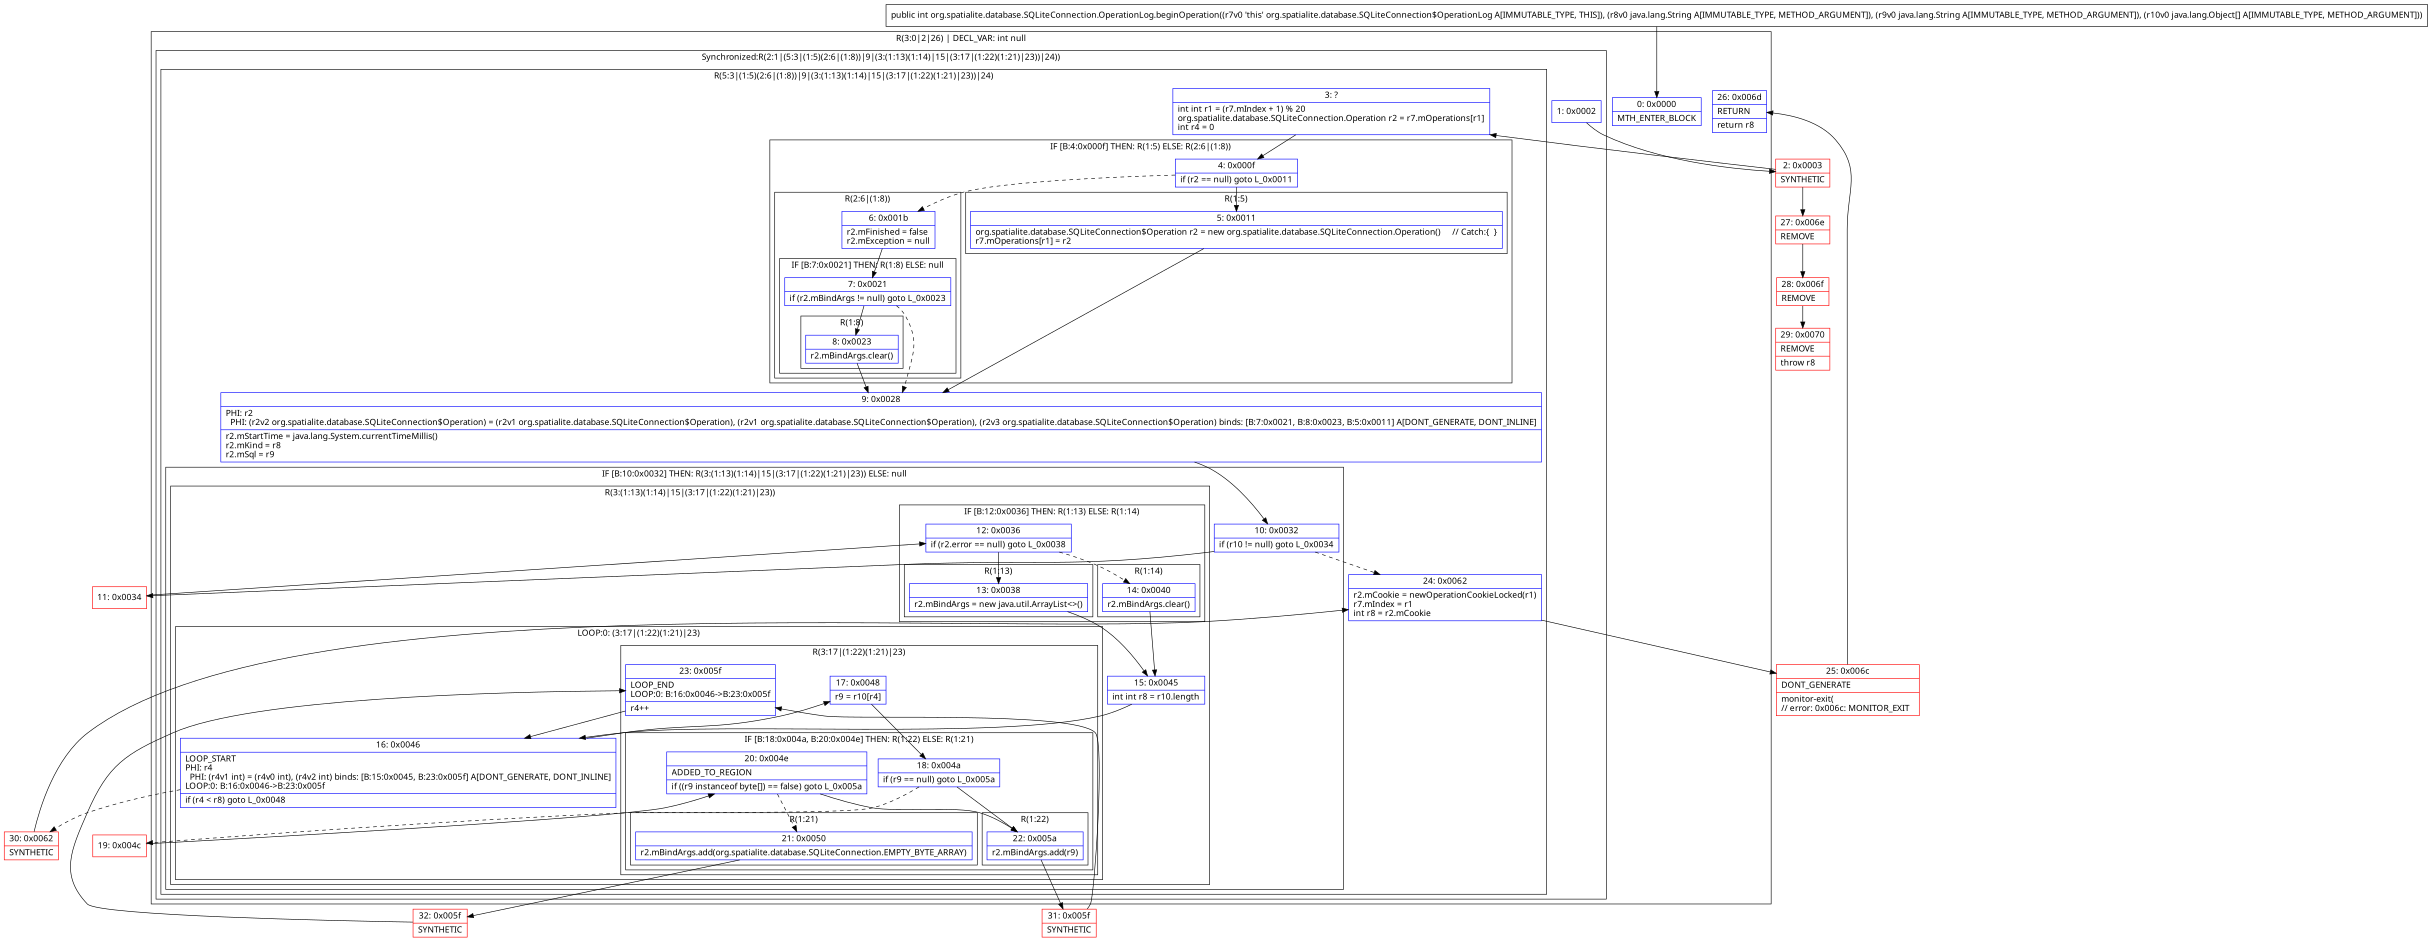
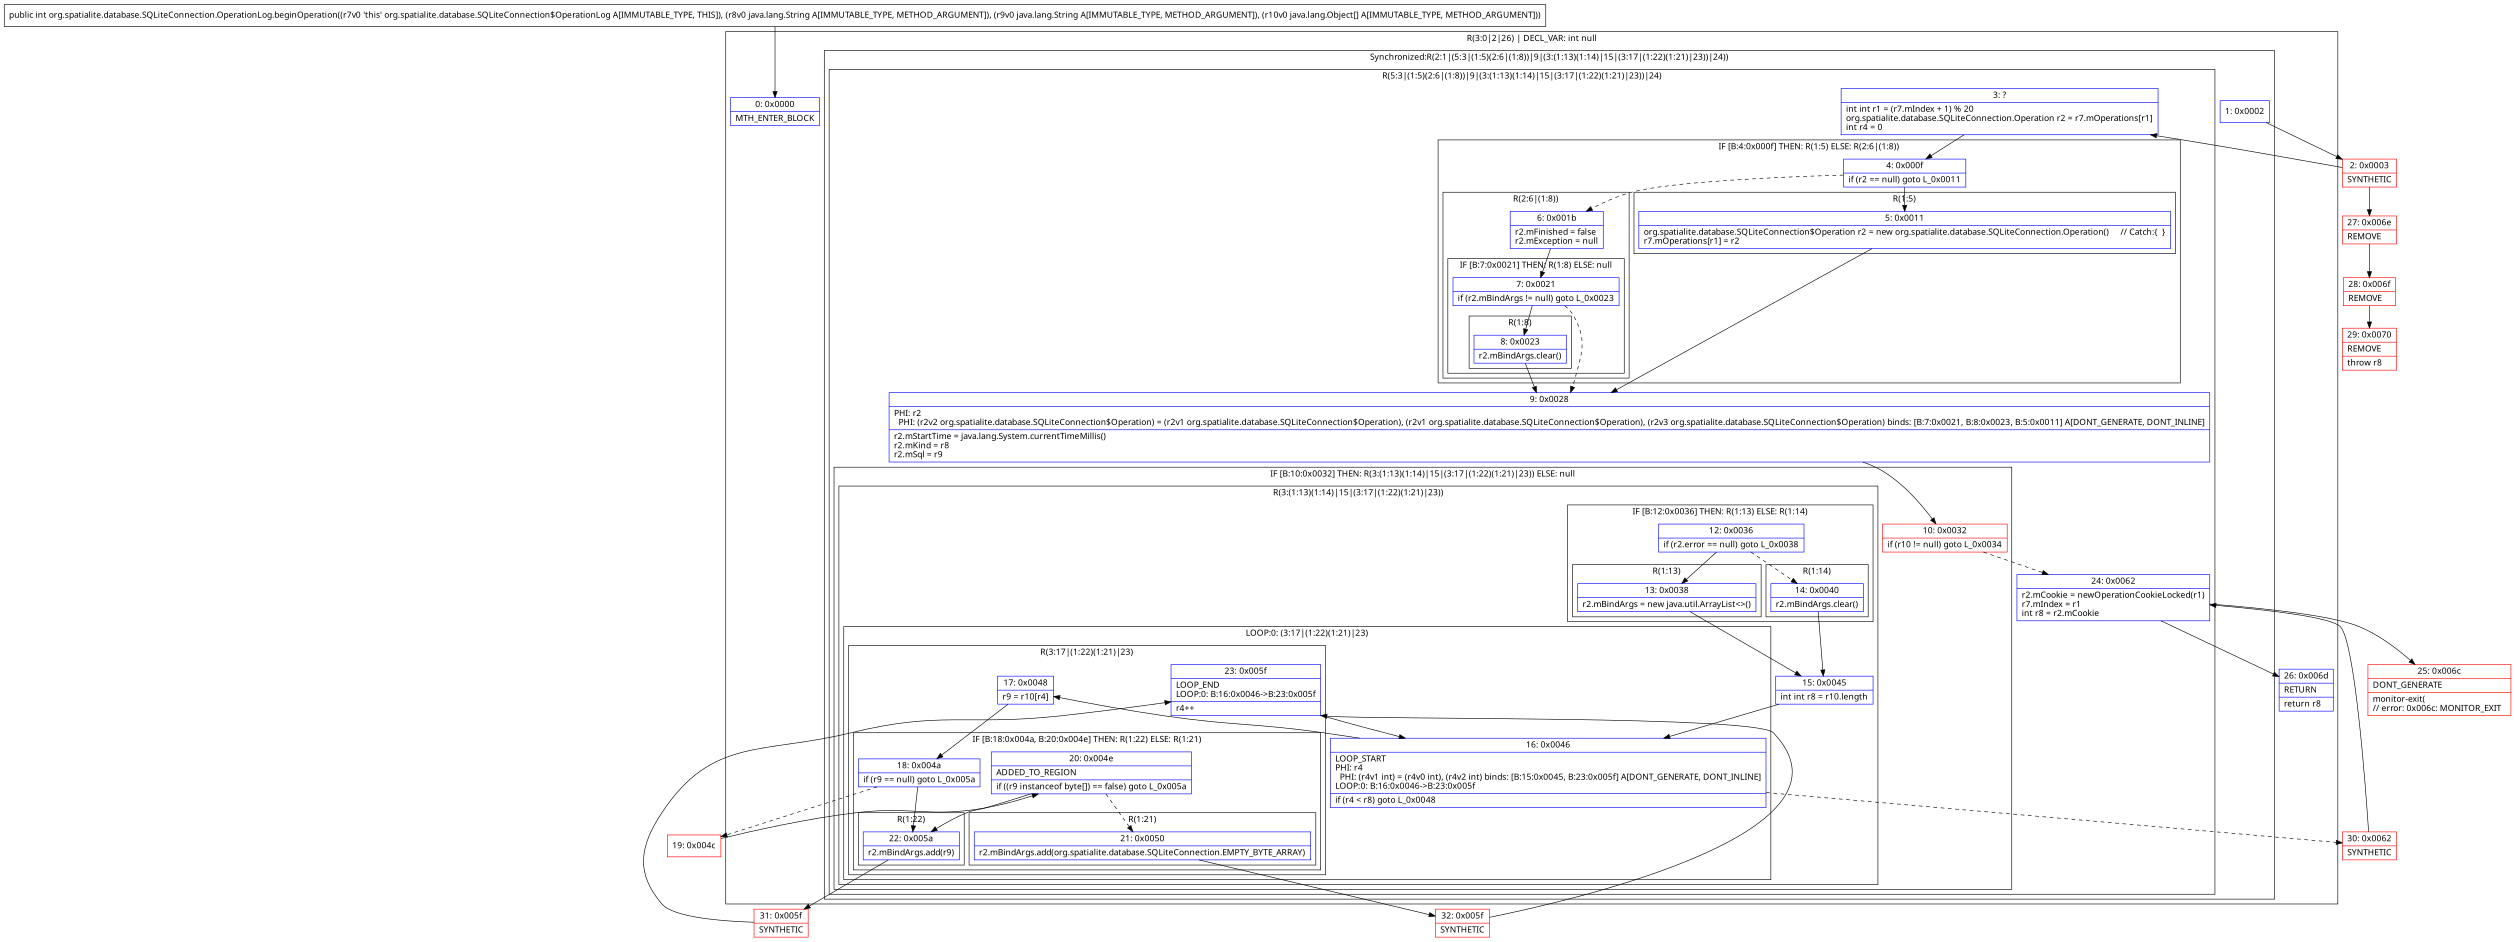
edge "25: 0x006c" -> "26: 0x006d": now "24: 0x0062" -> "26: 0x006d"
node "10: 0x0032": color blue -> red
node "11: 0x0034": removed
